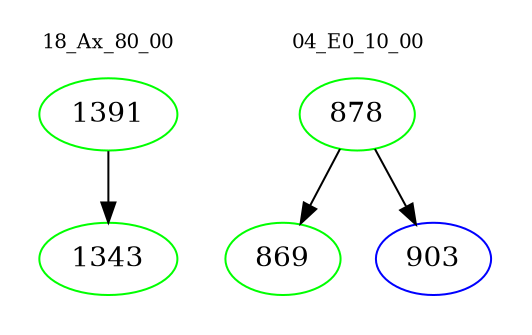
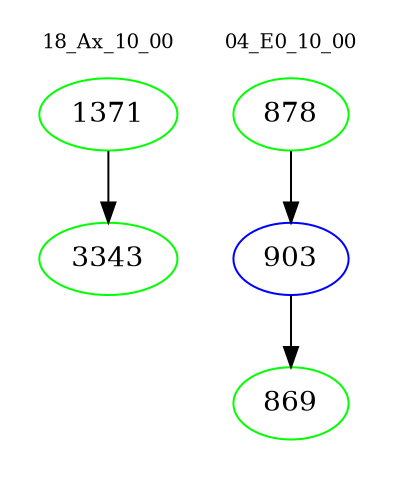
cluster "18_Ax_80_00": label "18_Ax_80_00" -> "18_Ax_10_00"
node "1391": label "1391" -> "1371"
edge "878" -> "869": now "903" -> "869"
node "1343": label "1343" -> "3343"
